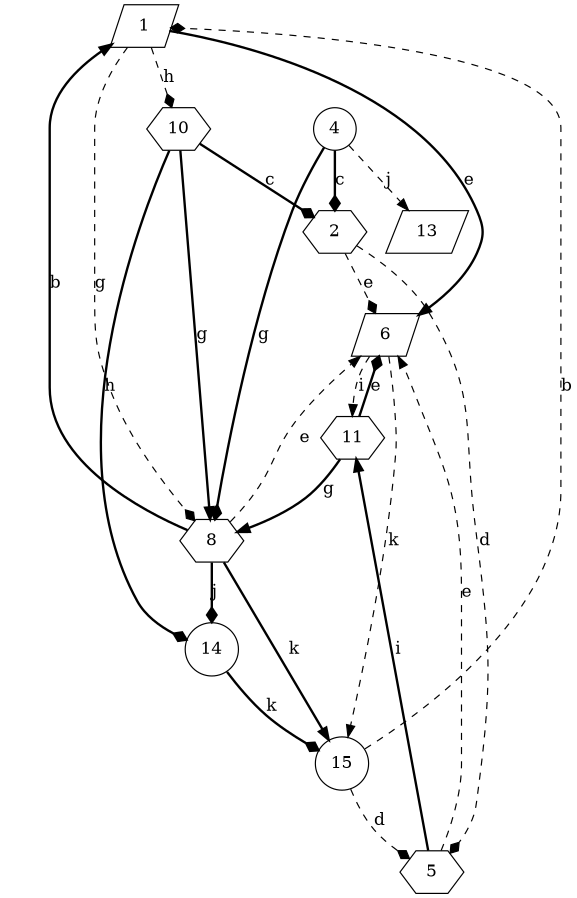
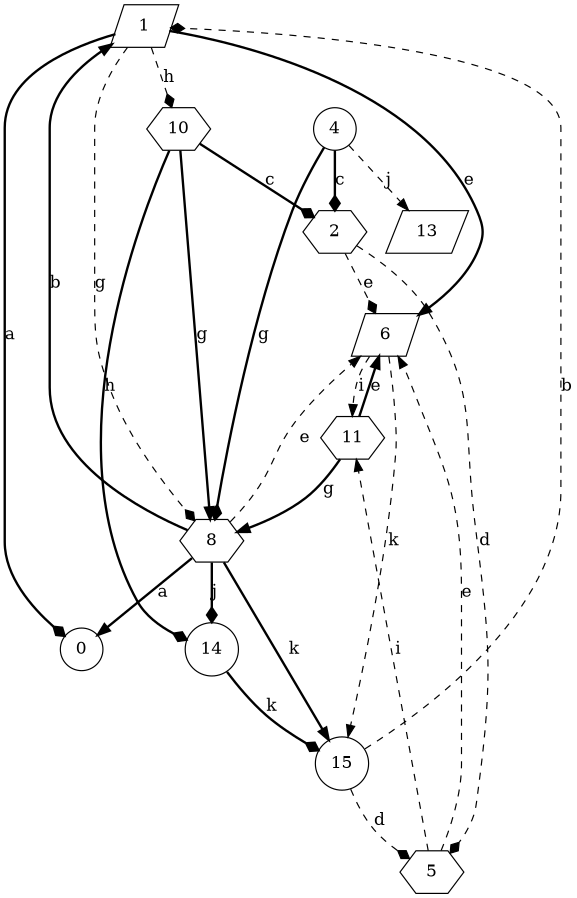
edge "11" -> "6": arrowhead diamond -> normal
node "0": added
edge "5" -> "11": style bold -> dashed
